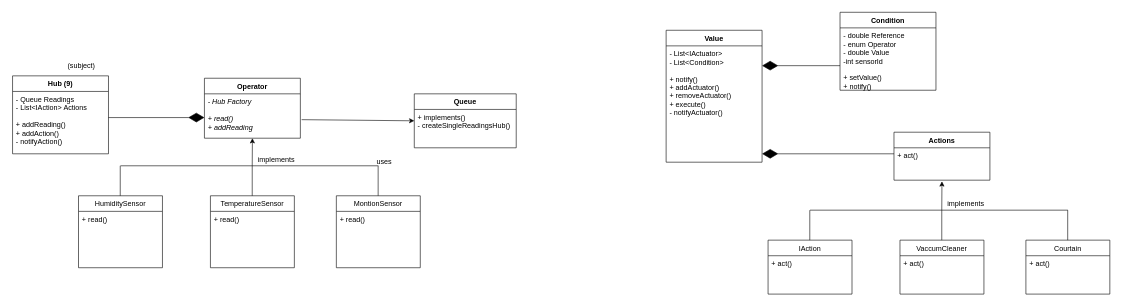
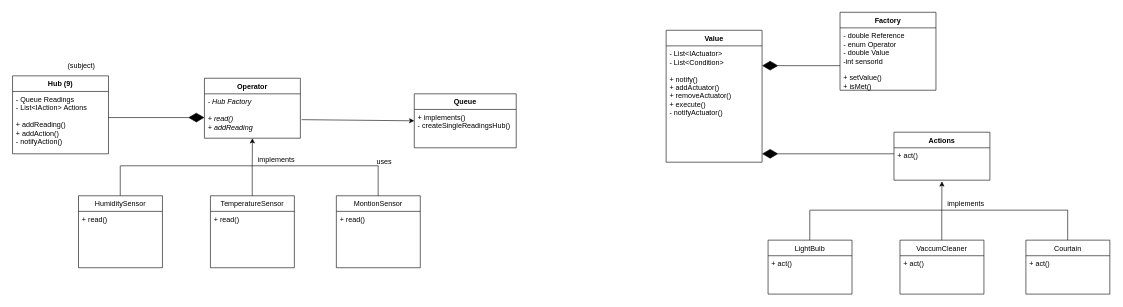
node "Condition": label "Condition" -> "Factory"
node "- double Reference - enum Operator - double Value -int sensorId + setValue() + notify()": label "- double Reference - enum Operator - double Value -int sensorId + setValue() + notify()" -> "- double Reference - enum Operator - double Value -int sensorId + setValue() + isMet()"
node "IAction": label "IAction" -> "LightBulb"
